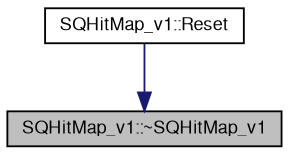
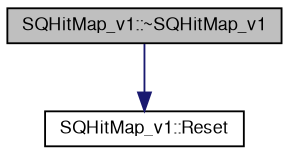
edge "SQHitMap_v1::Reset" -> "SQHitMap_v1::~SQHitMap_v1": reversed
